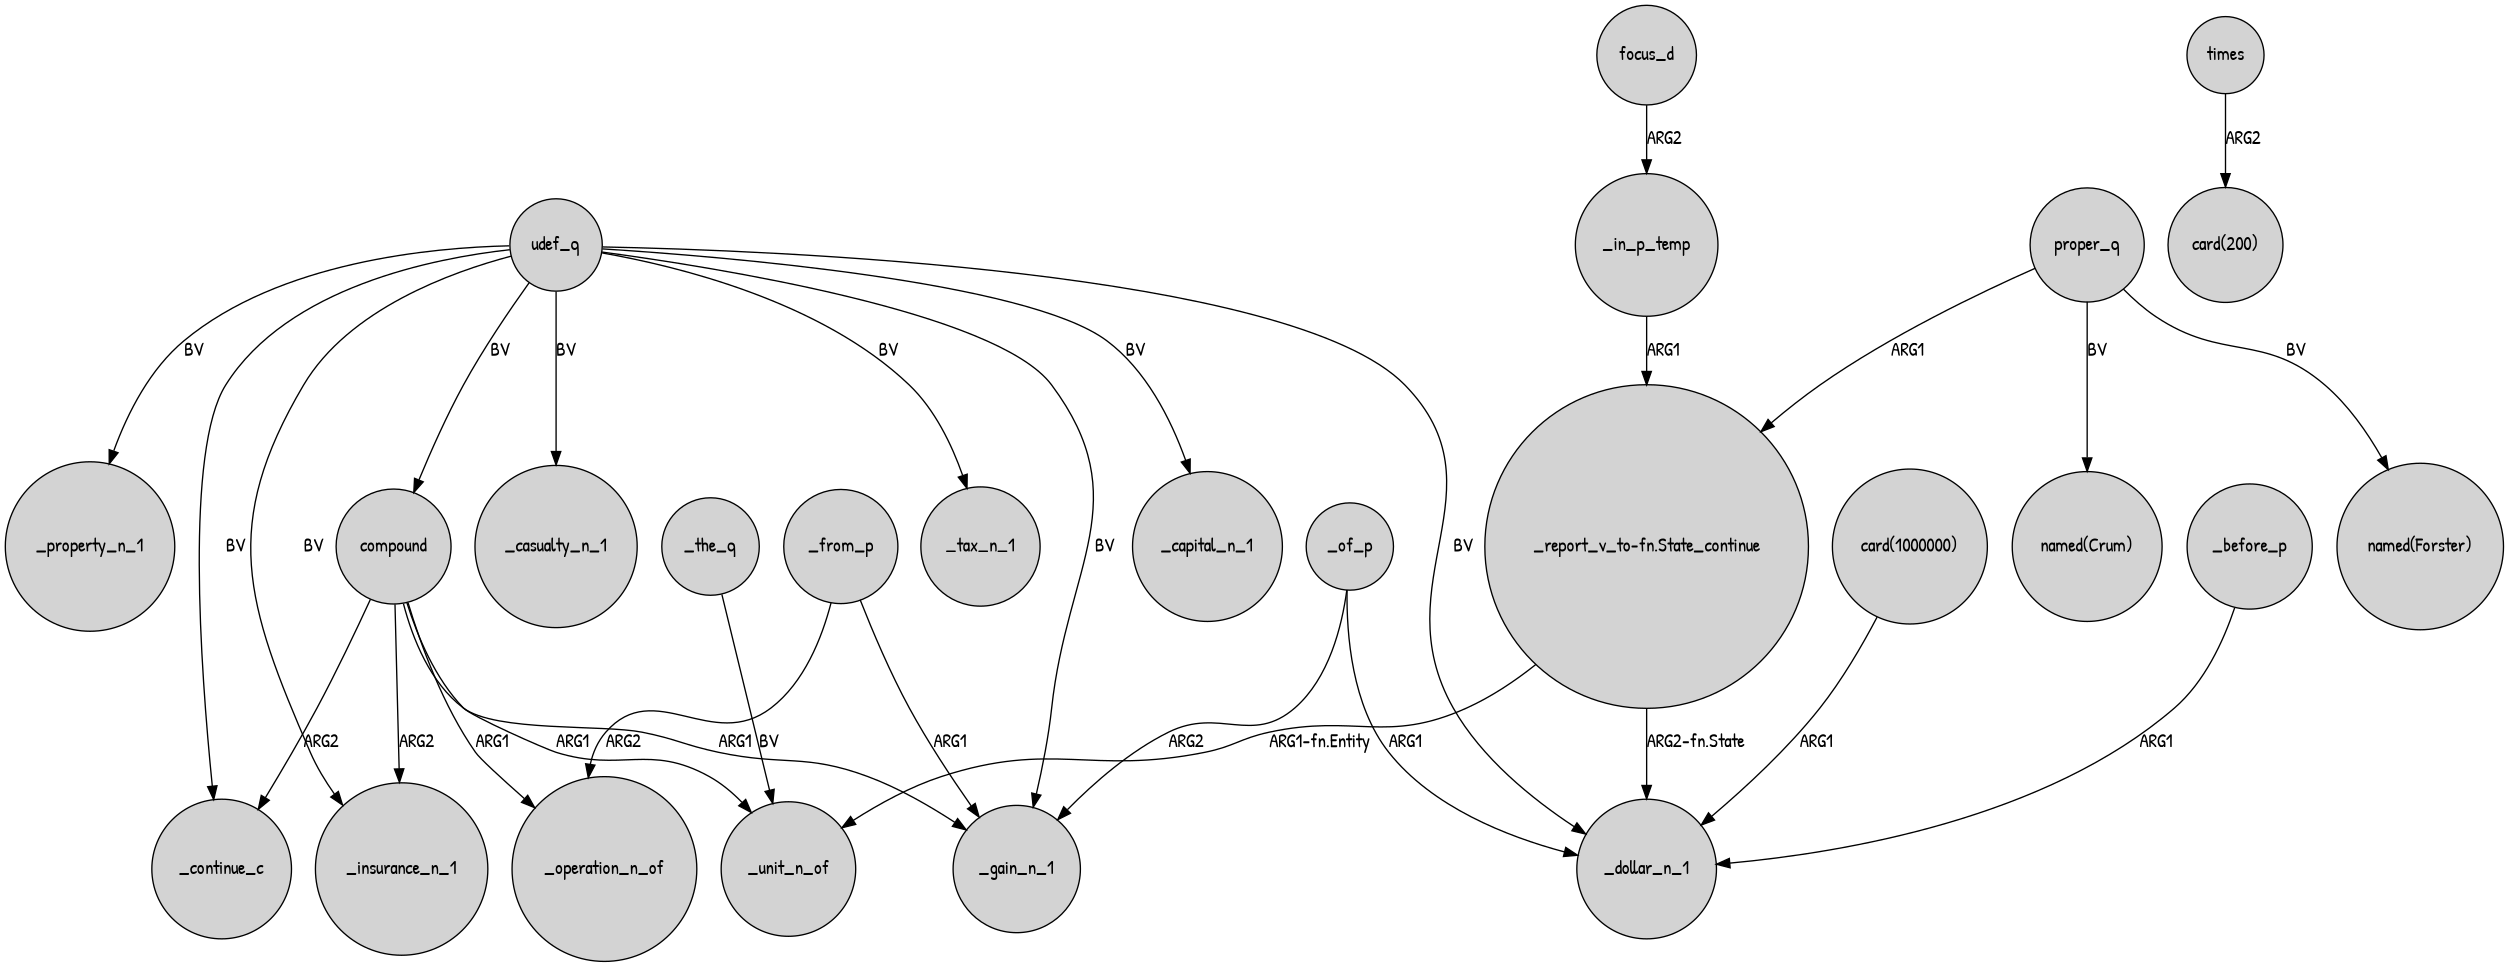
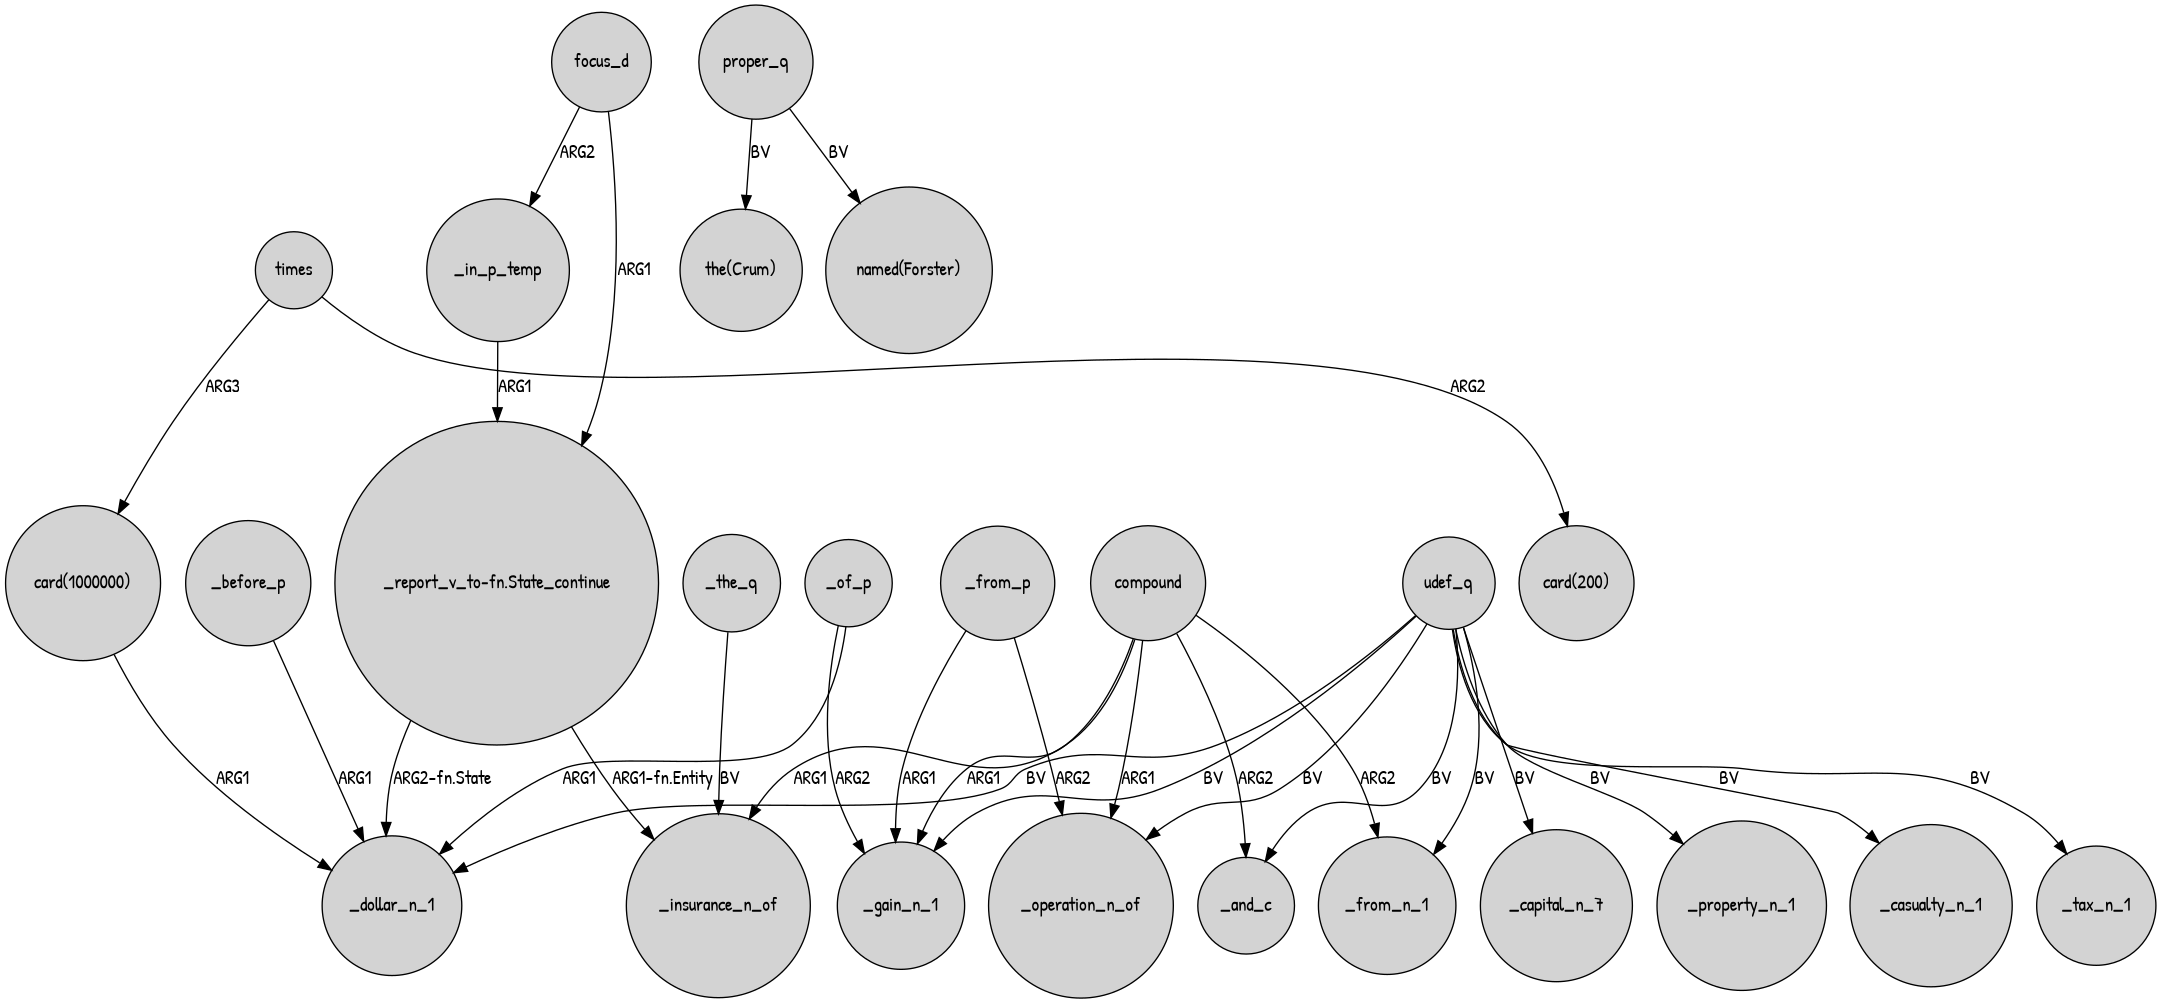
edge "proper_q" -> "_report_v_to-fn.State_continue": now "focus_d" -> "_report_v_to-fn.State_continue"
edge "udef_q" -> "compound": now "udef_q" -> "_operation_n_of"
edge "times" -> "card(1000000)": added, label "ARG3"
node "_capital_n_1": label "_capital_n_1" -> "_capital_n_7"
node "named(Crum)": label "named(Crum)" -> "the(Crum)"
node "_continue_c": label "_continue_c" -> "_and_c"
node "_insurance_n_1": label "_insurance_n_1" -> "_from_n_1"
node "_unit_n_of": label "_unit_n_of" -> "_insurance_n_of"
